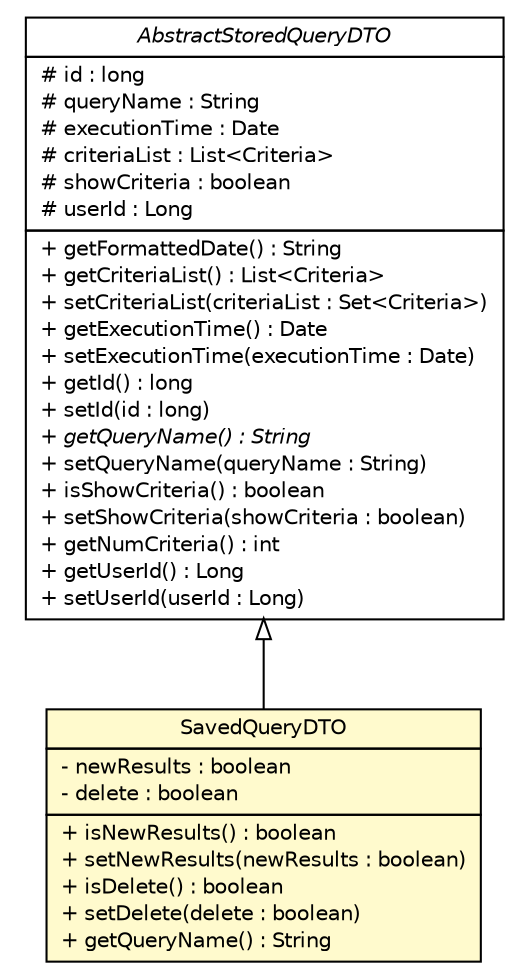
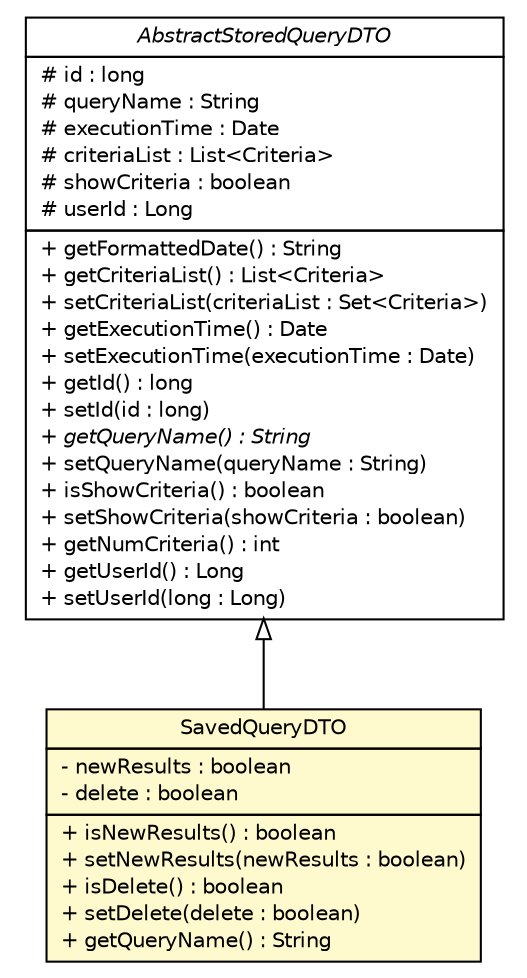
node "AbstractStoredQueryDTO": text "+ setUserId(userId : Long)" -> "+ setUserId(long : Long)"
